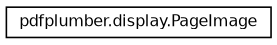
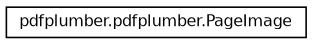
node "pdfplumber.display.PageImage": label "pdfplumber.display.PageImage" -> "pdfplumber.pdfplumber.PageImage"
